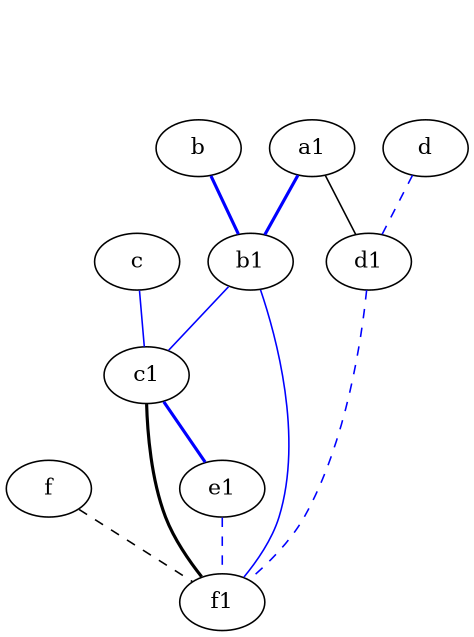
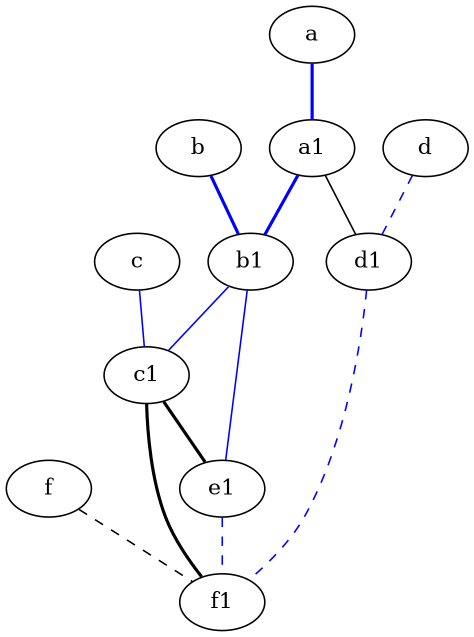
node "a": added
edge "c1" -- "e1": color blue -> black
edge "b1" -- "f1": now "b1" -- "e1"
